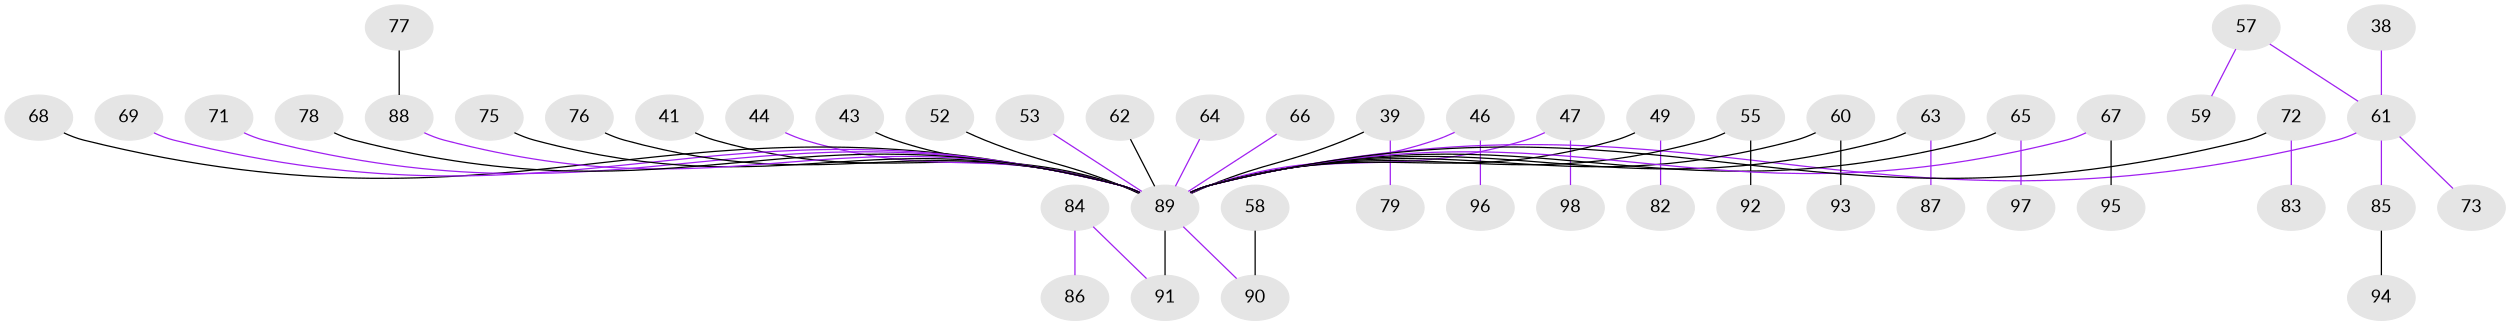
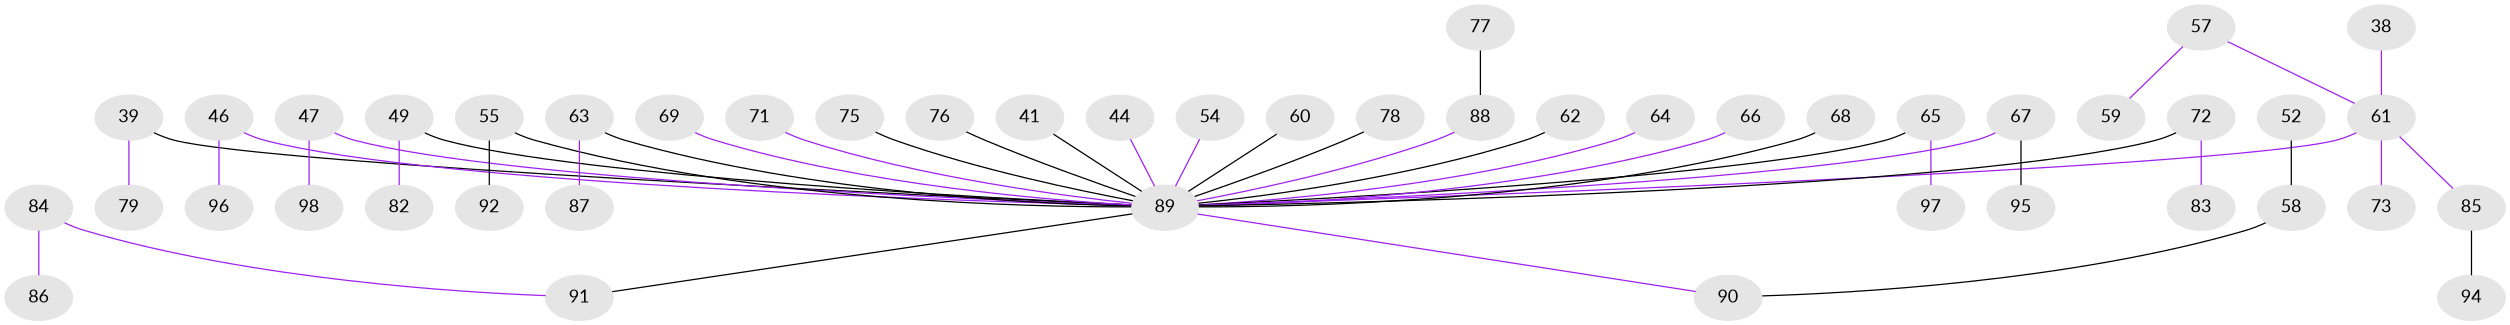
node "43": removed
node "53": label "53" -> "54"
edge "52" -- "89": now "52" -- "58"
node "93": removed
